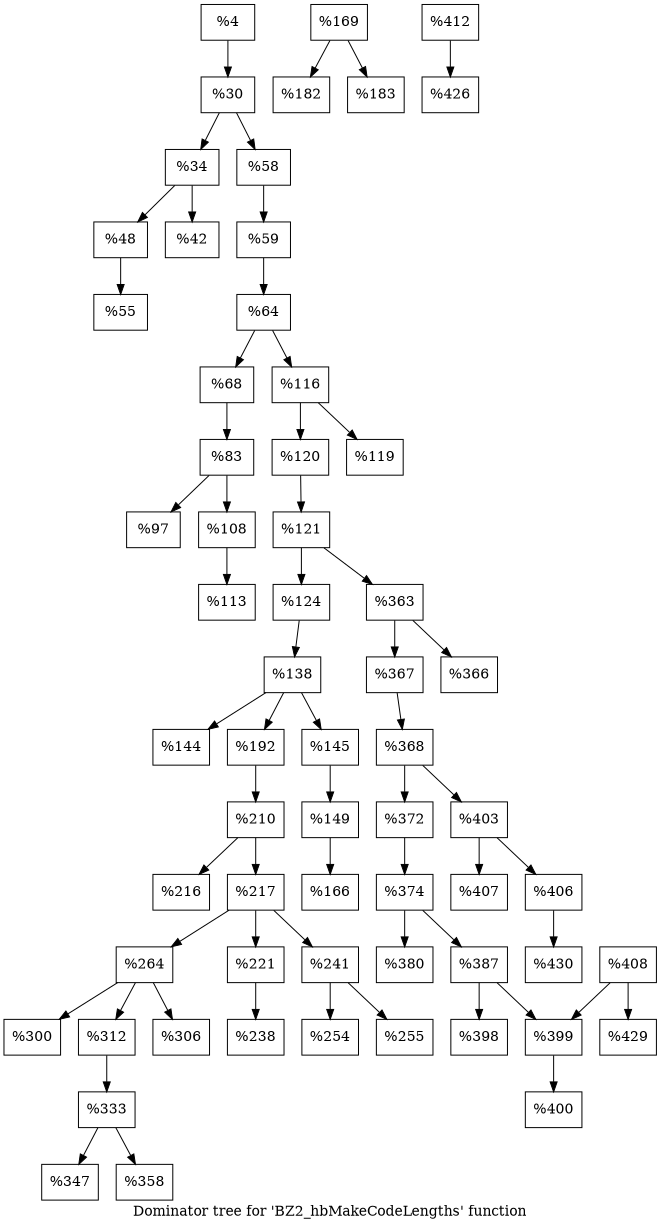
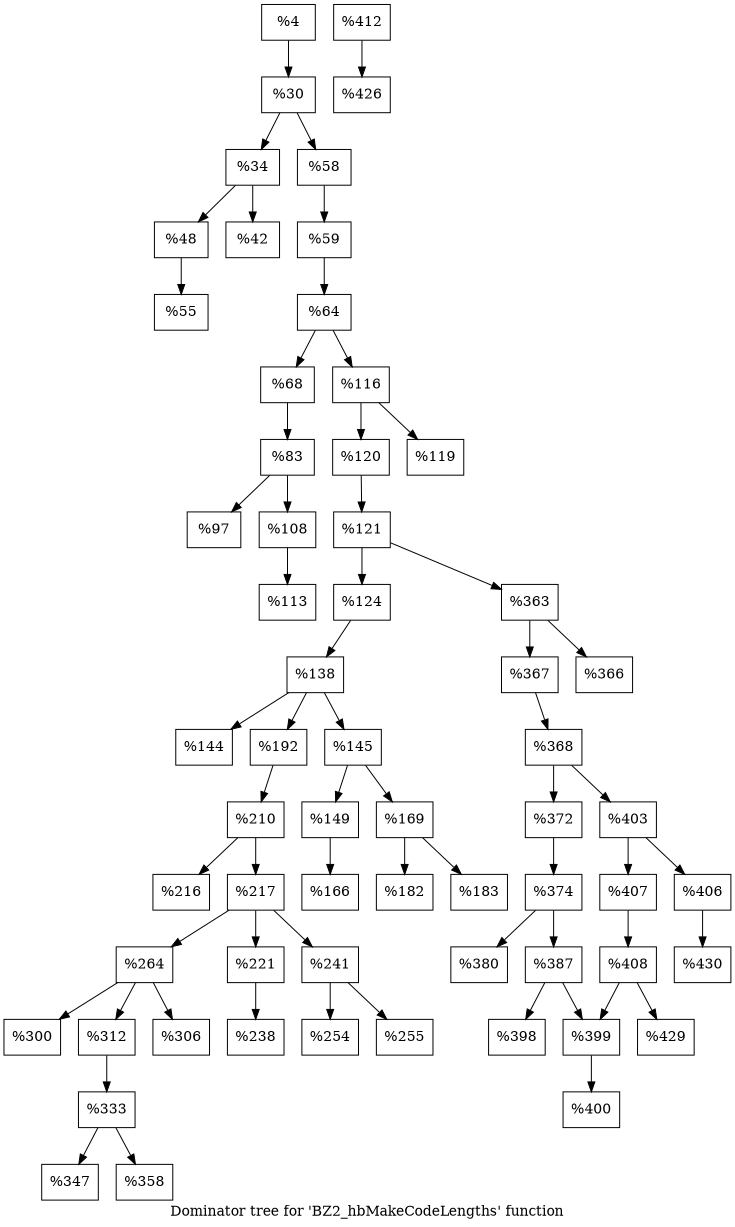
edge "%145" -> "%169": added
edge "%407" -> "%408": added
